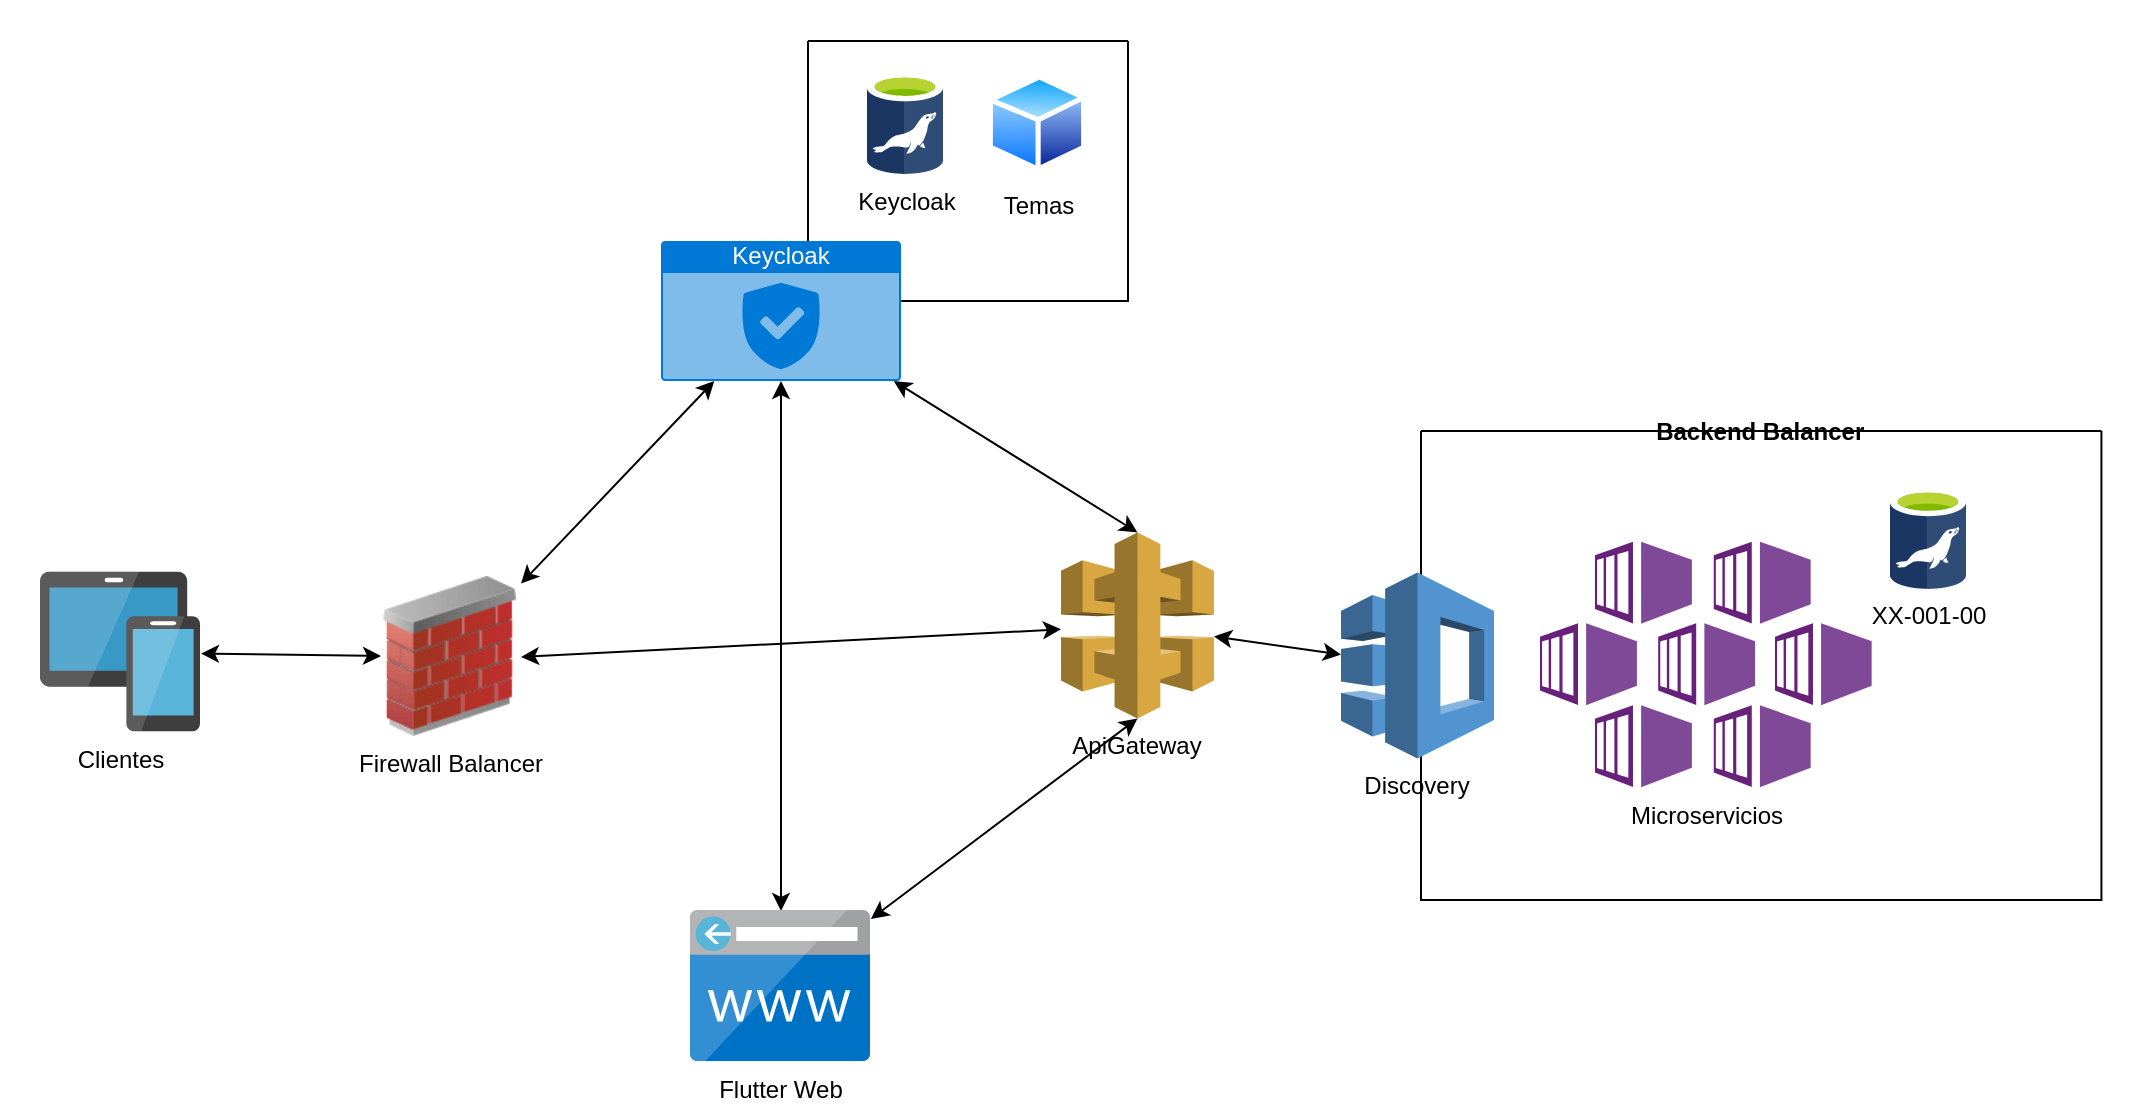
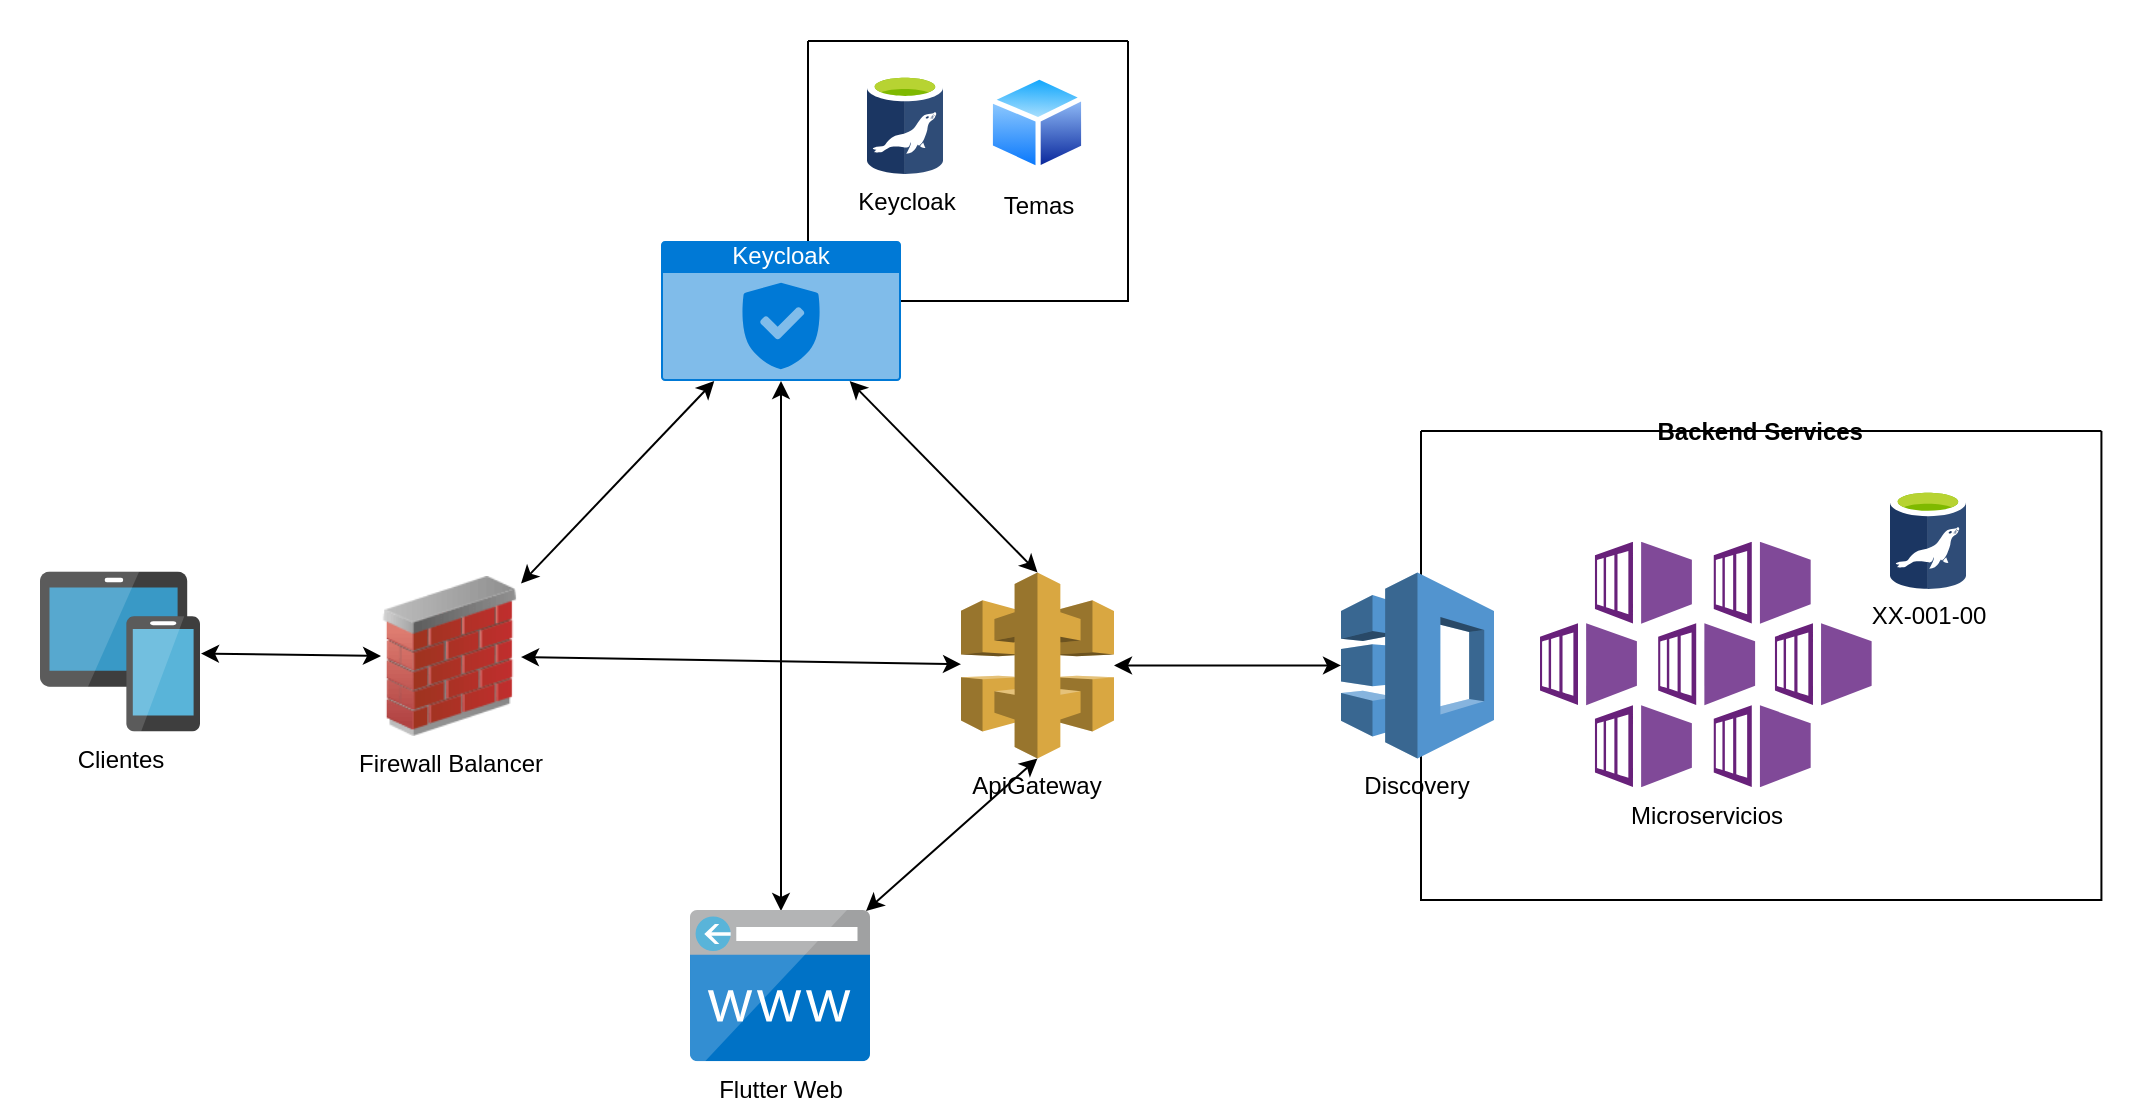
node "Backend Balancer": label "Backend Balancer" -> "Backend Services"
node "ApiGateway": moved (1138, 625) -> (1038, 665)
